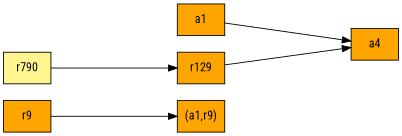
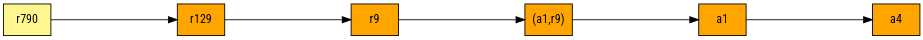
edge "(a1,r9)" -> "a1": added
edge "r129" -> "a4": now "r129" -> "r9"
